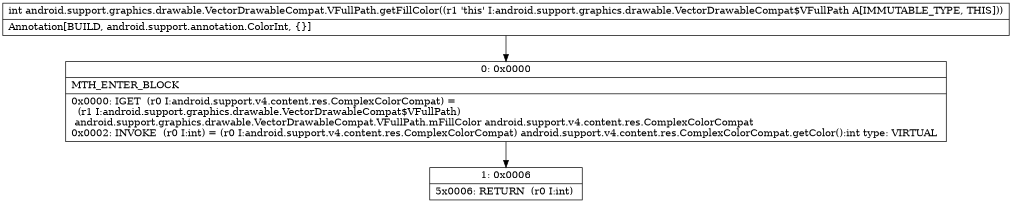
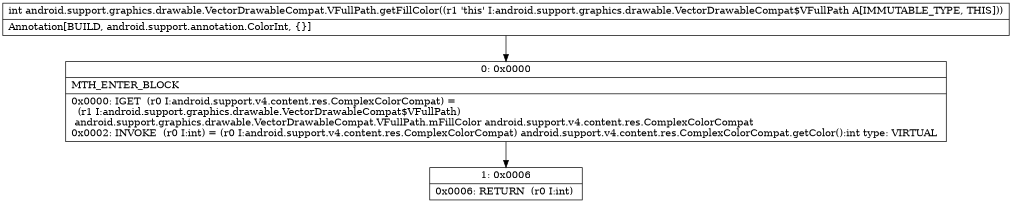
node "1: 0x0006": text "5x0006: RETURN  (r0 I:int)" -> "0x0006: RETURN  (r0 I:int)"
